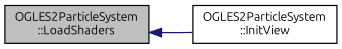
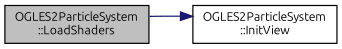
edge "OGLES2ParticleSystem ::InitView" -> "OGLES2ParticleSystem ::LoadShaders": reversed
